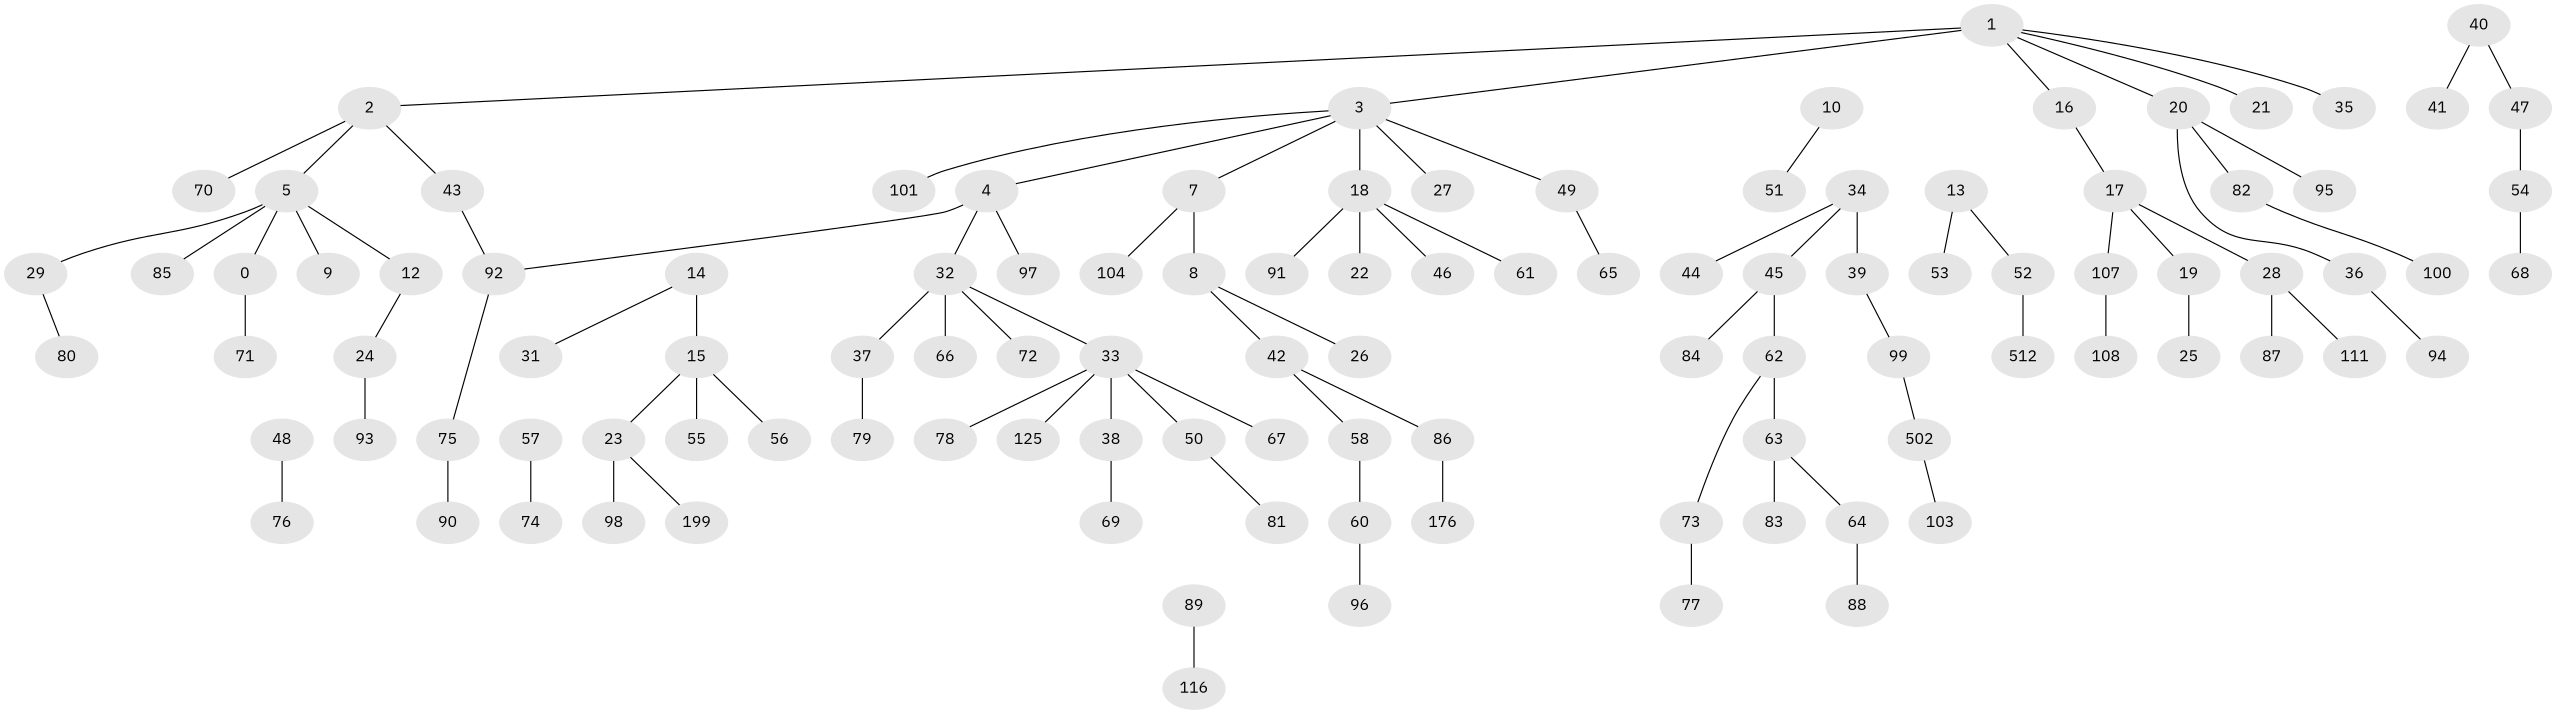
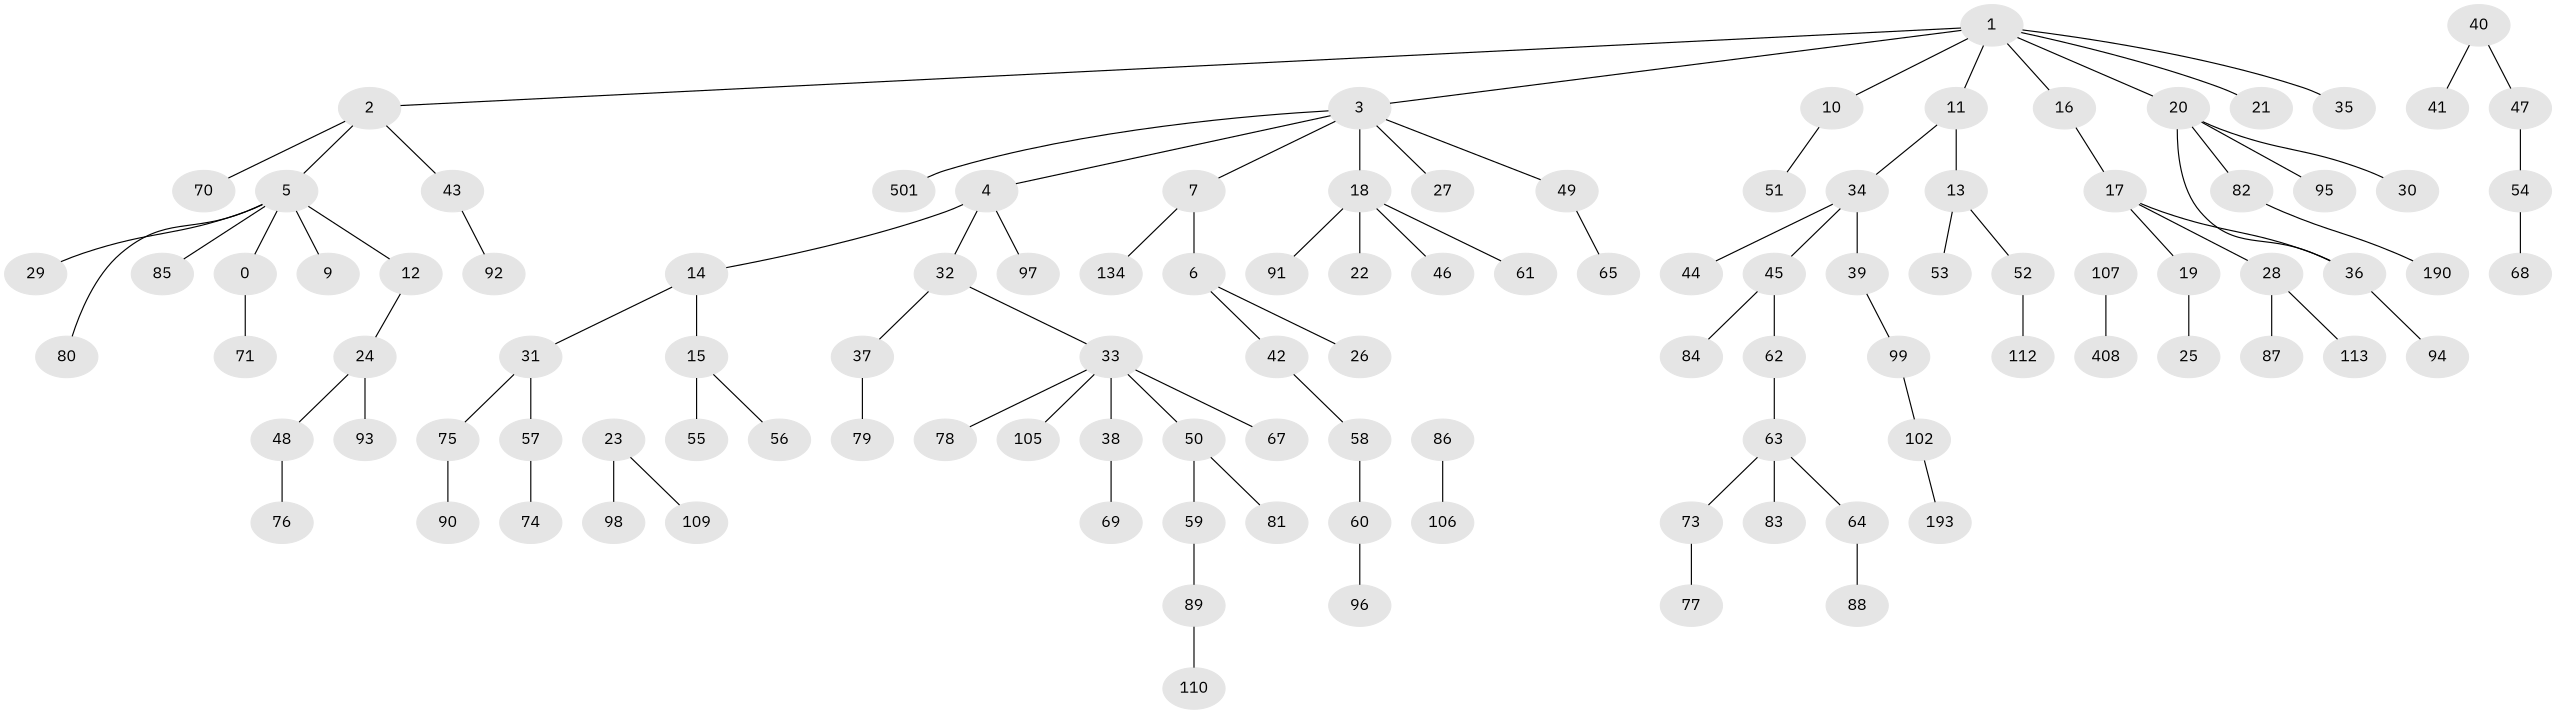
edge "1" -- "10": added
node "11": added
node "101": label "101" -> "501"
node "30": added
edge "17" -- "107": now "17" -- "36"
edge "4" -- "92": now "4" -- "14"
node "104": label "104" -> "134"
node "8": label "8" -> "6"
node "100": label "100" -> "190"
edge "29" -- "80": now "5" -- "80"
edge "92" -- "75": now "31" -- "75"
node "66": removed
node "72": removed
node "512": label "512" -> "112"
node "108": label "108" -> "408"
node "111": label "111" -> "113"
edge "24" -- "48": added
edge "31" -- "57": added
edge "15" -- "23": removed
edge "42" -- "86": removed
edge "62" -- "73": now "63" -- "73"
node "125": label "125" -> "105"
node "502": label "502" -> "102"
node "199": label "199" -> "109"
node "59": added
node "176": label "176" -> "106"
node "103": label "103" -> "193"
node "116": label "116" -> "110"
